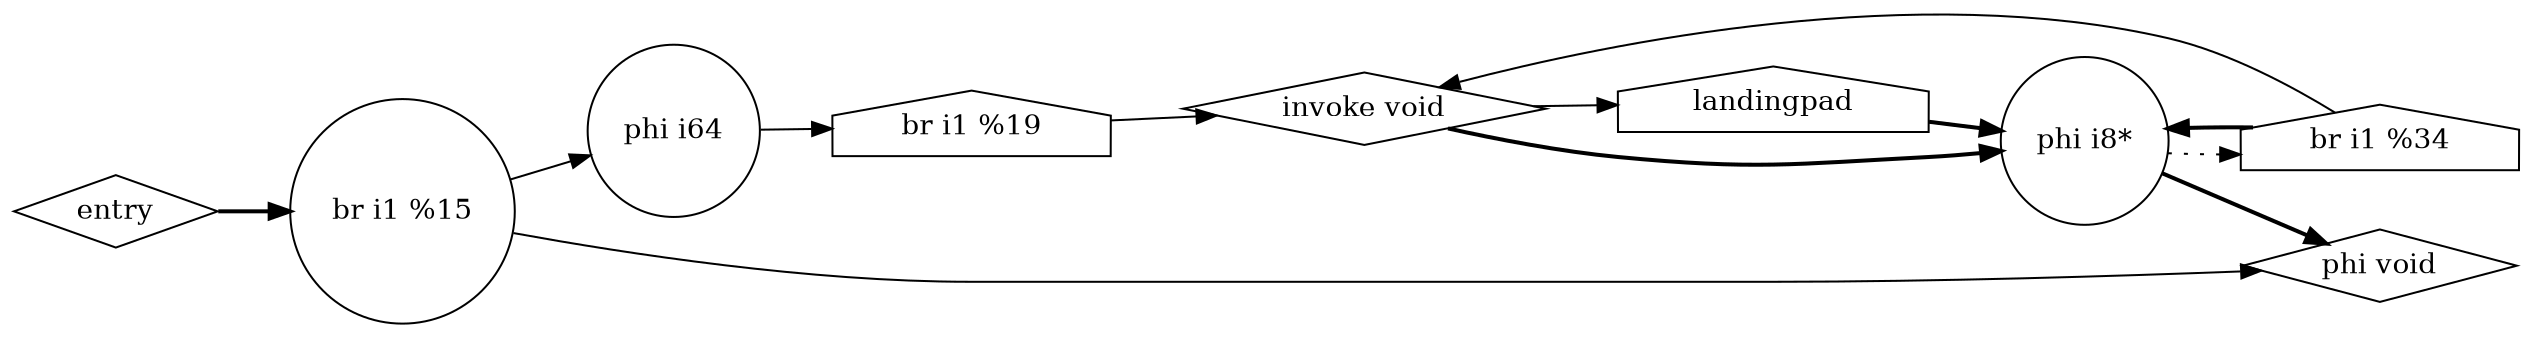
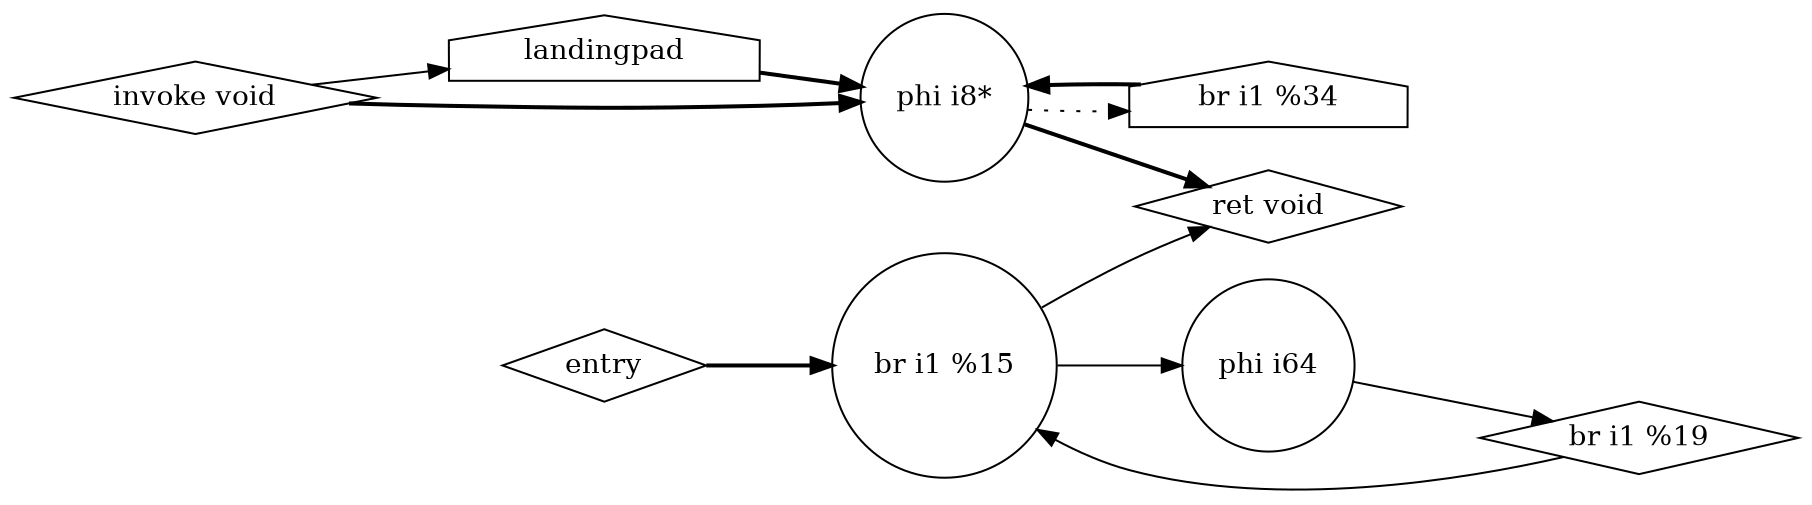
edge "br i1 %34" -> "invoke void": removed
edge "br i1 %19" -> "invoke void": now "br i1 %19" -> "br i1 %15"
node "br i1 %19": shape house -> diamond
node "phi void": label "phi void" -> "ret void"
